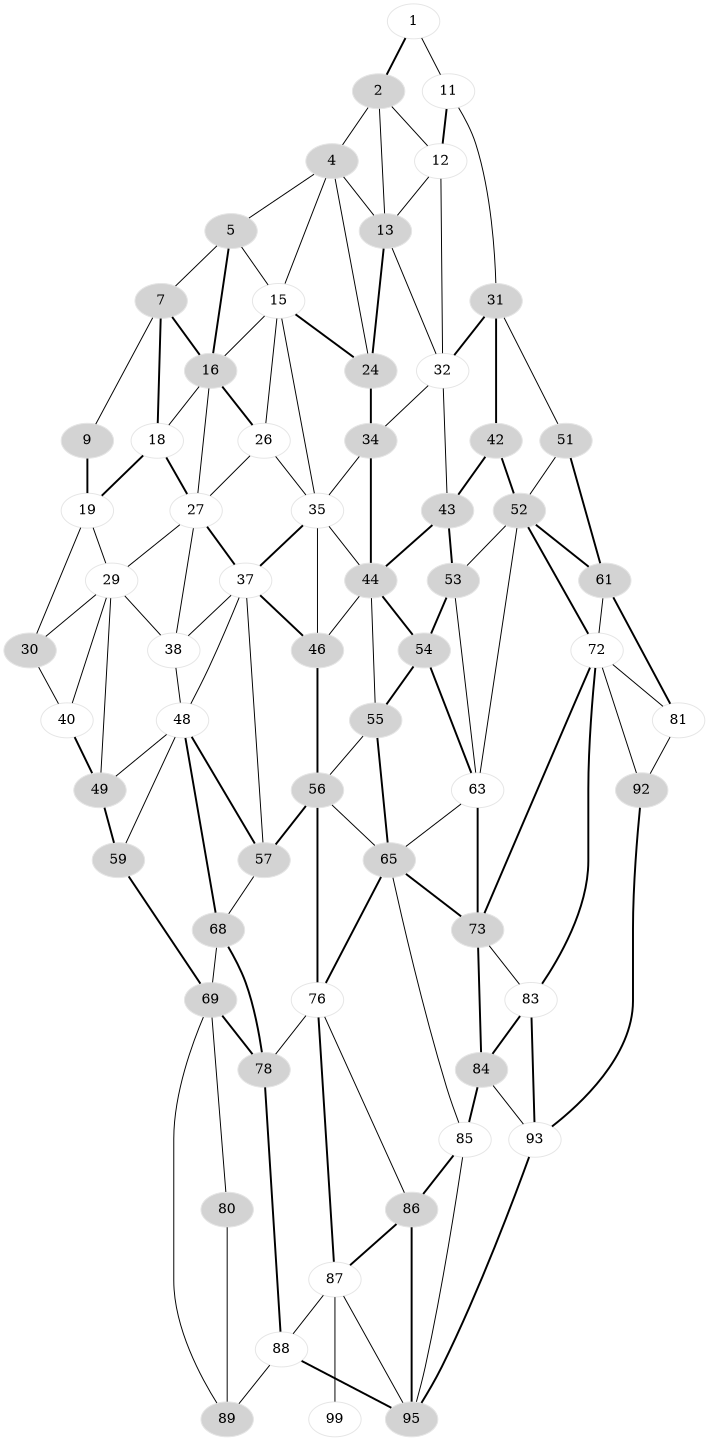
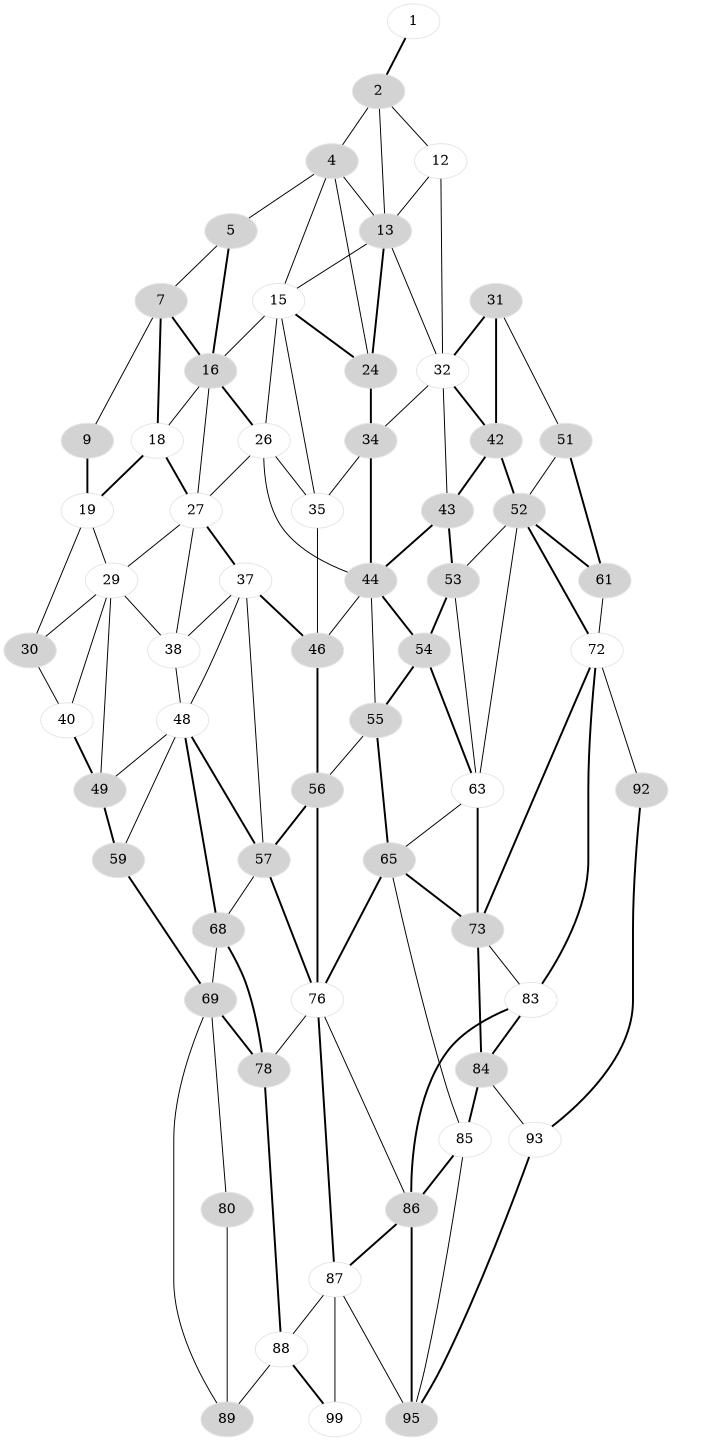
node "11": removed
edge "5" -- "15": now "13" -- "15"
edge "32" -- "42": added
edge "35" -- "37": removed
edge "35" -- "44": now "26" -- "44"
node "81": removed
edge "56" -- "65": removed
edge "57" -- "76": added
edge "83" -- "93": now "83" -- "86"
edge "88" -- "95": now "88" -- "99"
